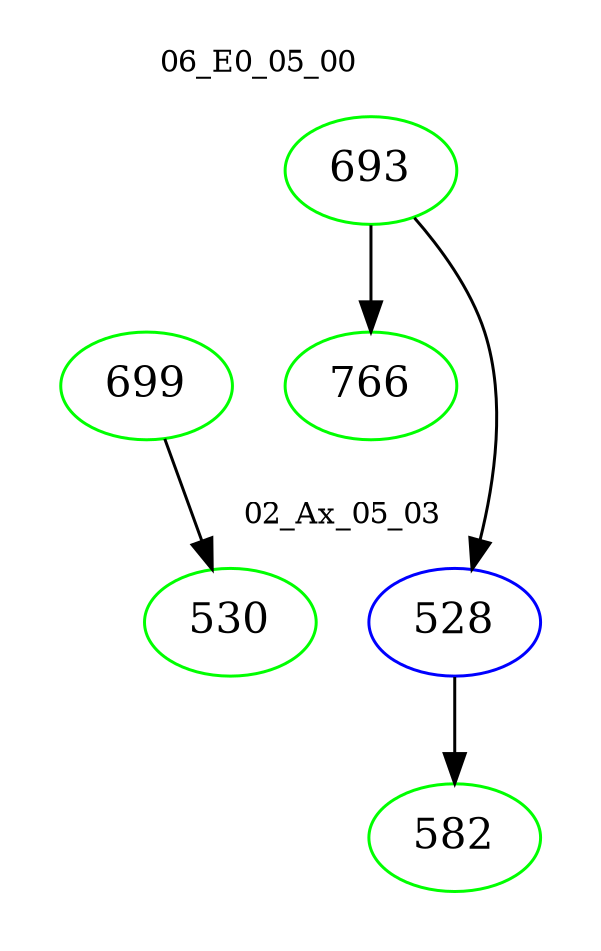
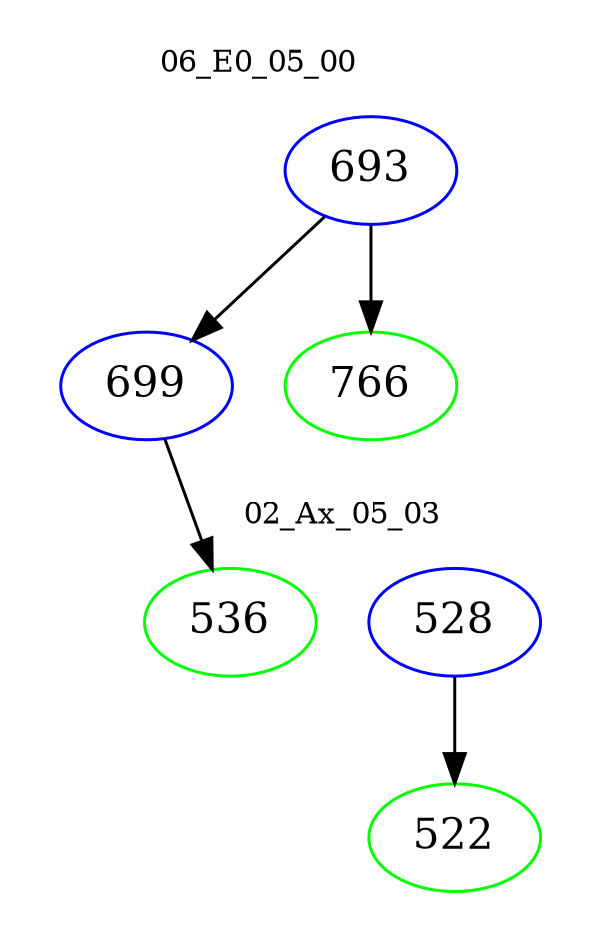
node "693": color green -> blue
edge "693" -> "528": now "693" -> "699"
node "699": color green -> blue
node "530": label "530" -> "536"
node "582": label "582" -> "522"
